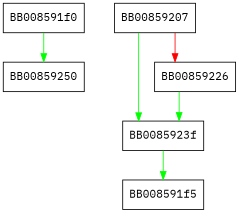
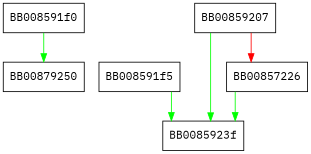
node "BB00859250": label "BB00859250" -> "BB00879250"
node "BB00859226": label "BB00859226" -> "BB00857226"
edge "BB0085923f" -> "BB008591f5": reversed
